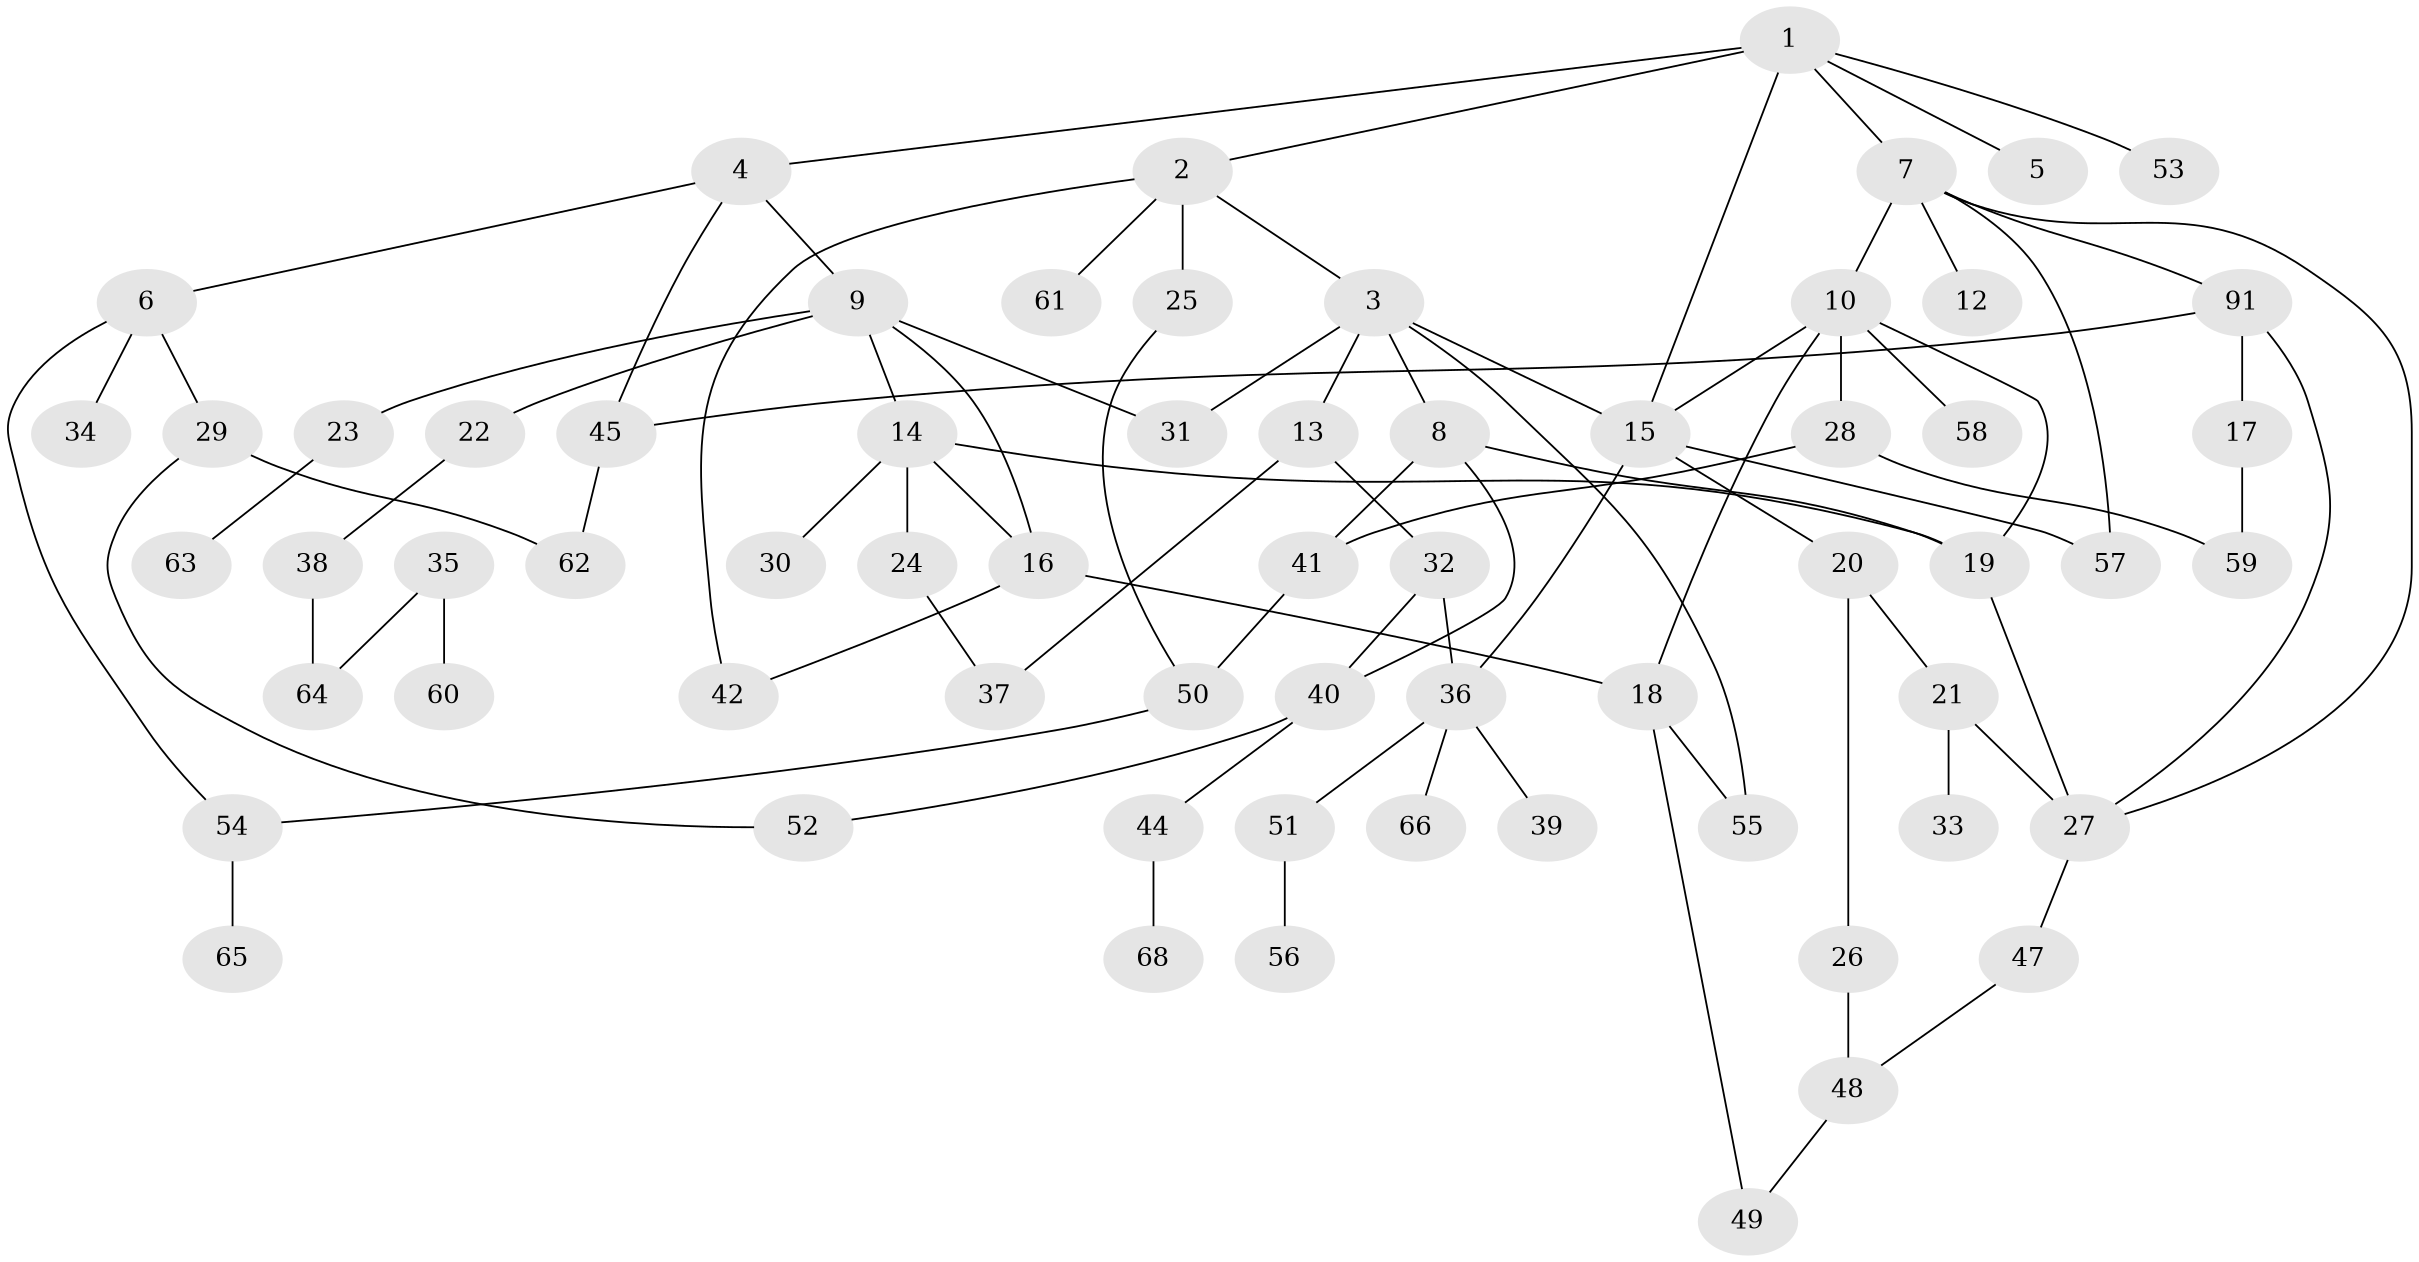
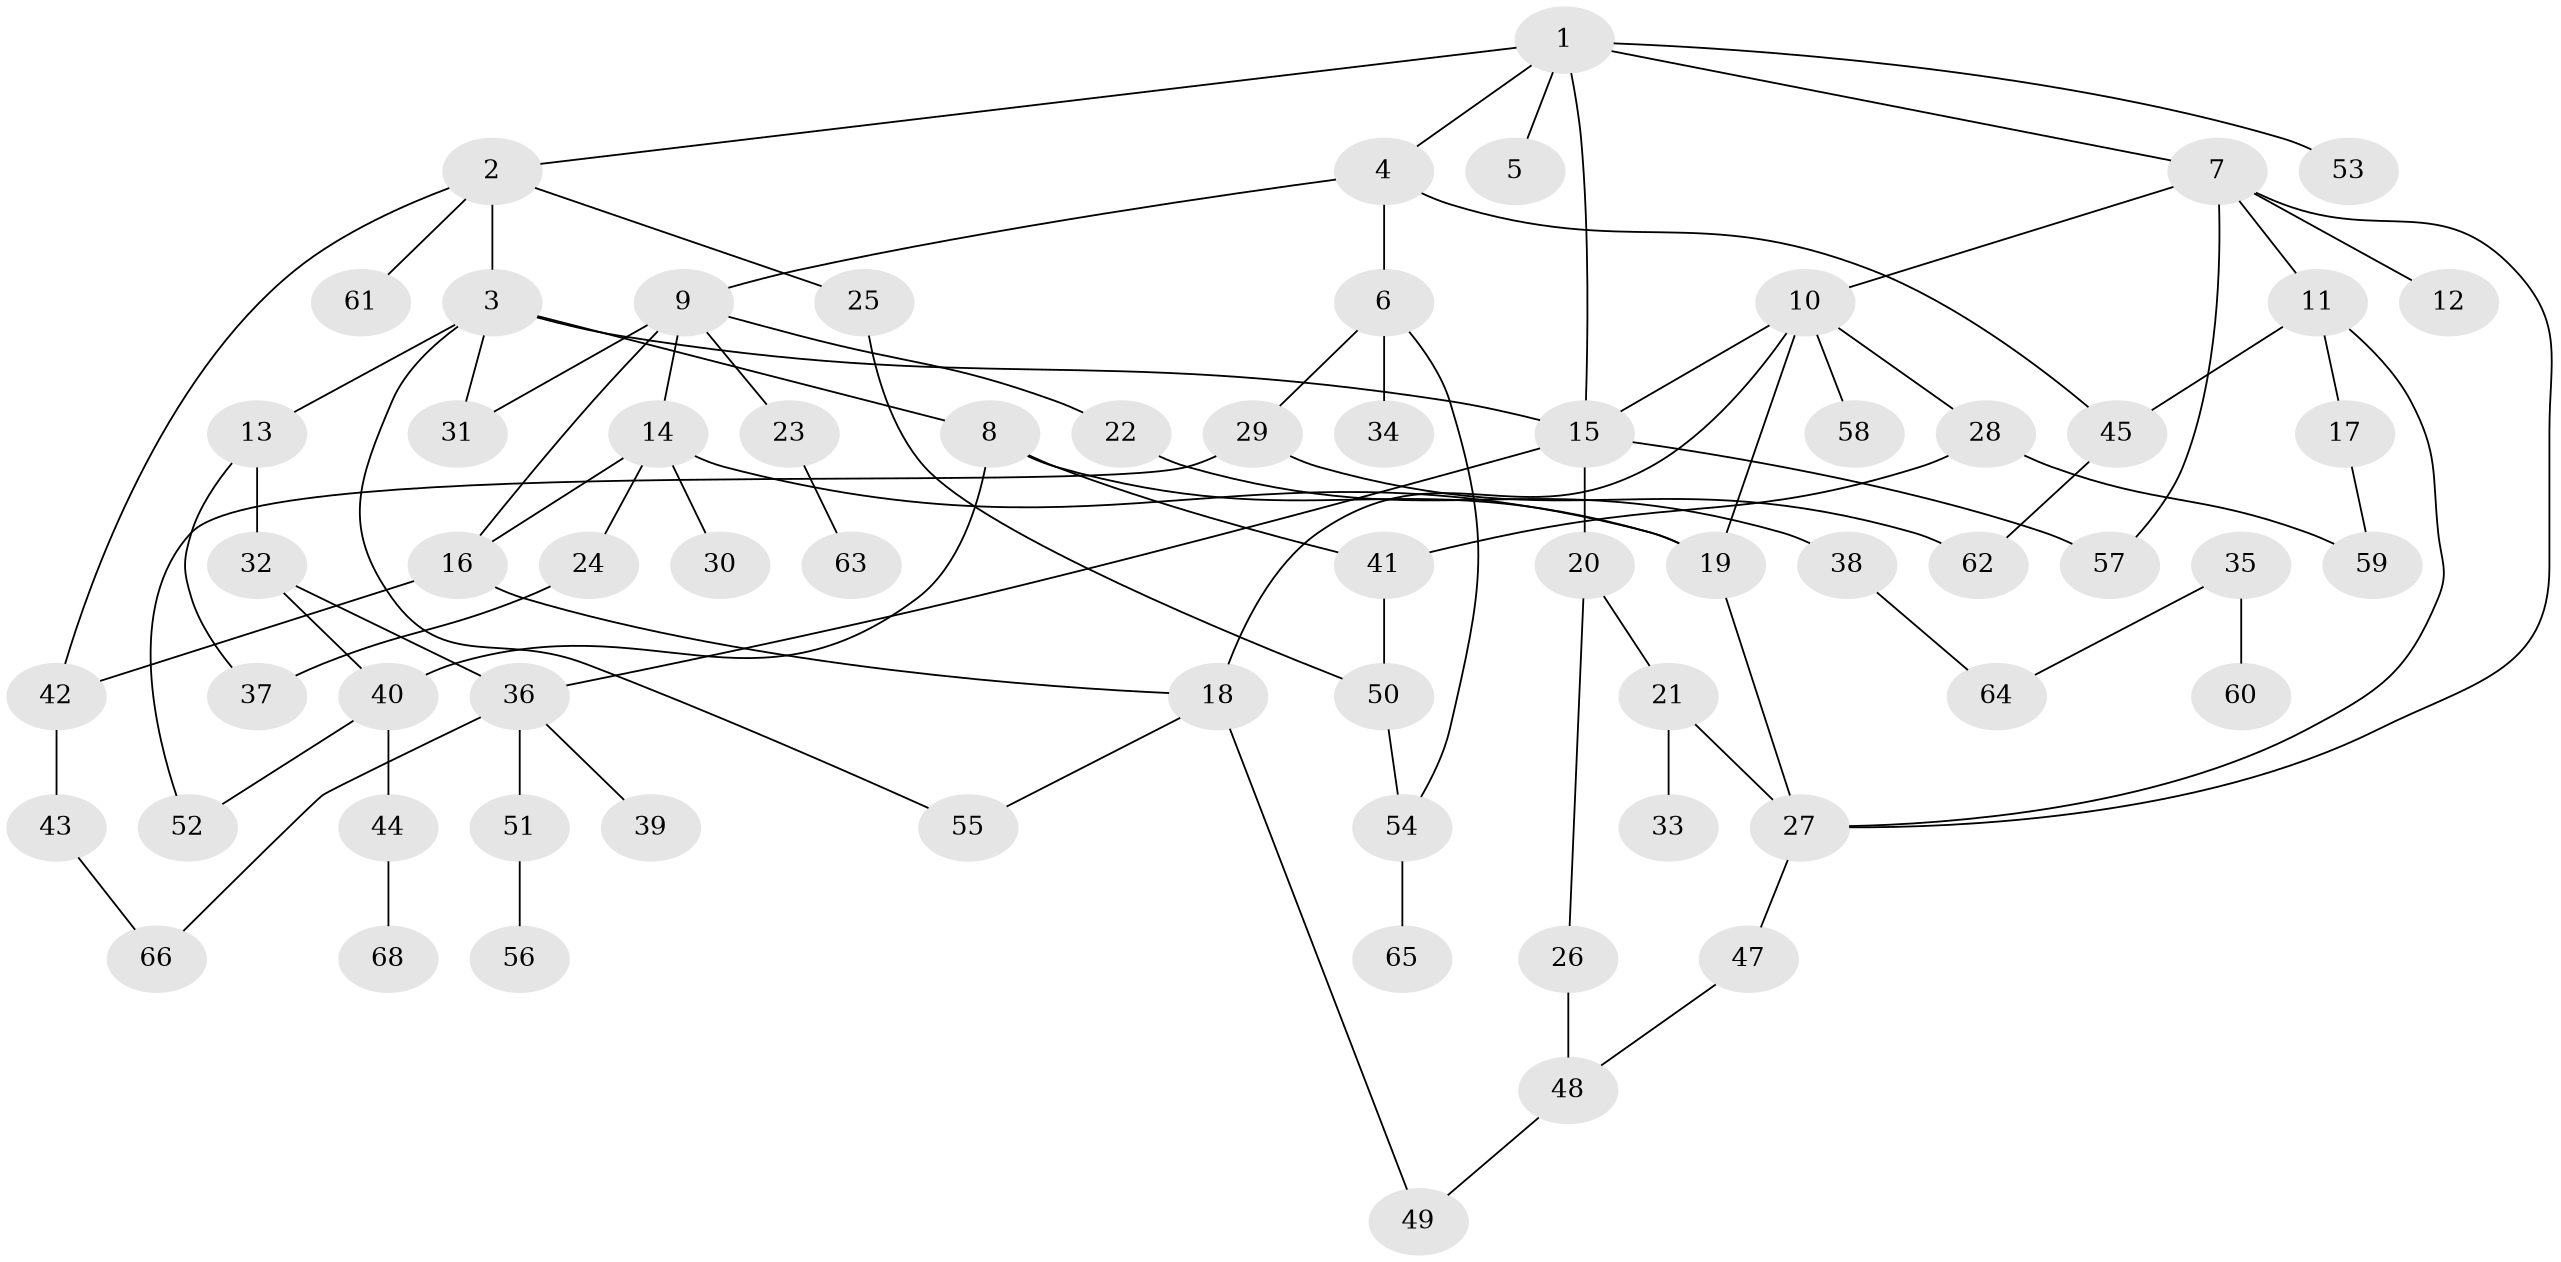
node "91": label "91" -> "11"
node "43": added
